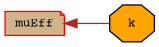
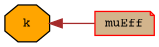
edge "k" -> "muEff": reversed
